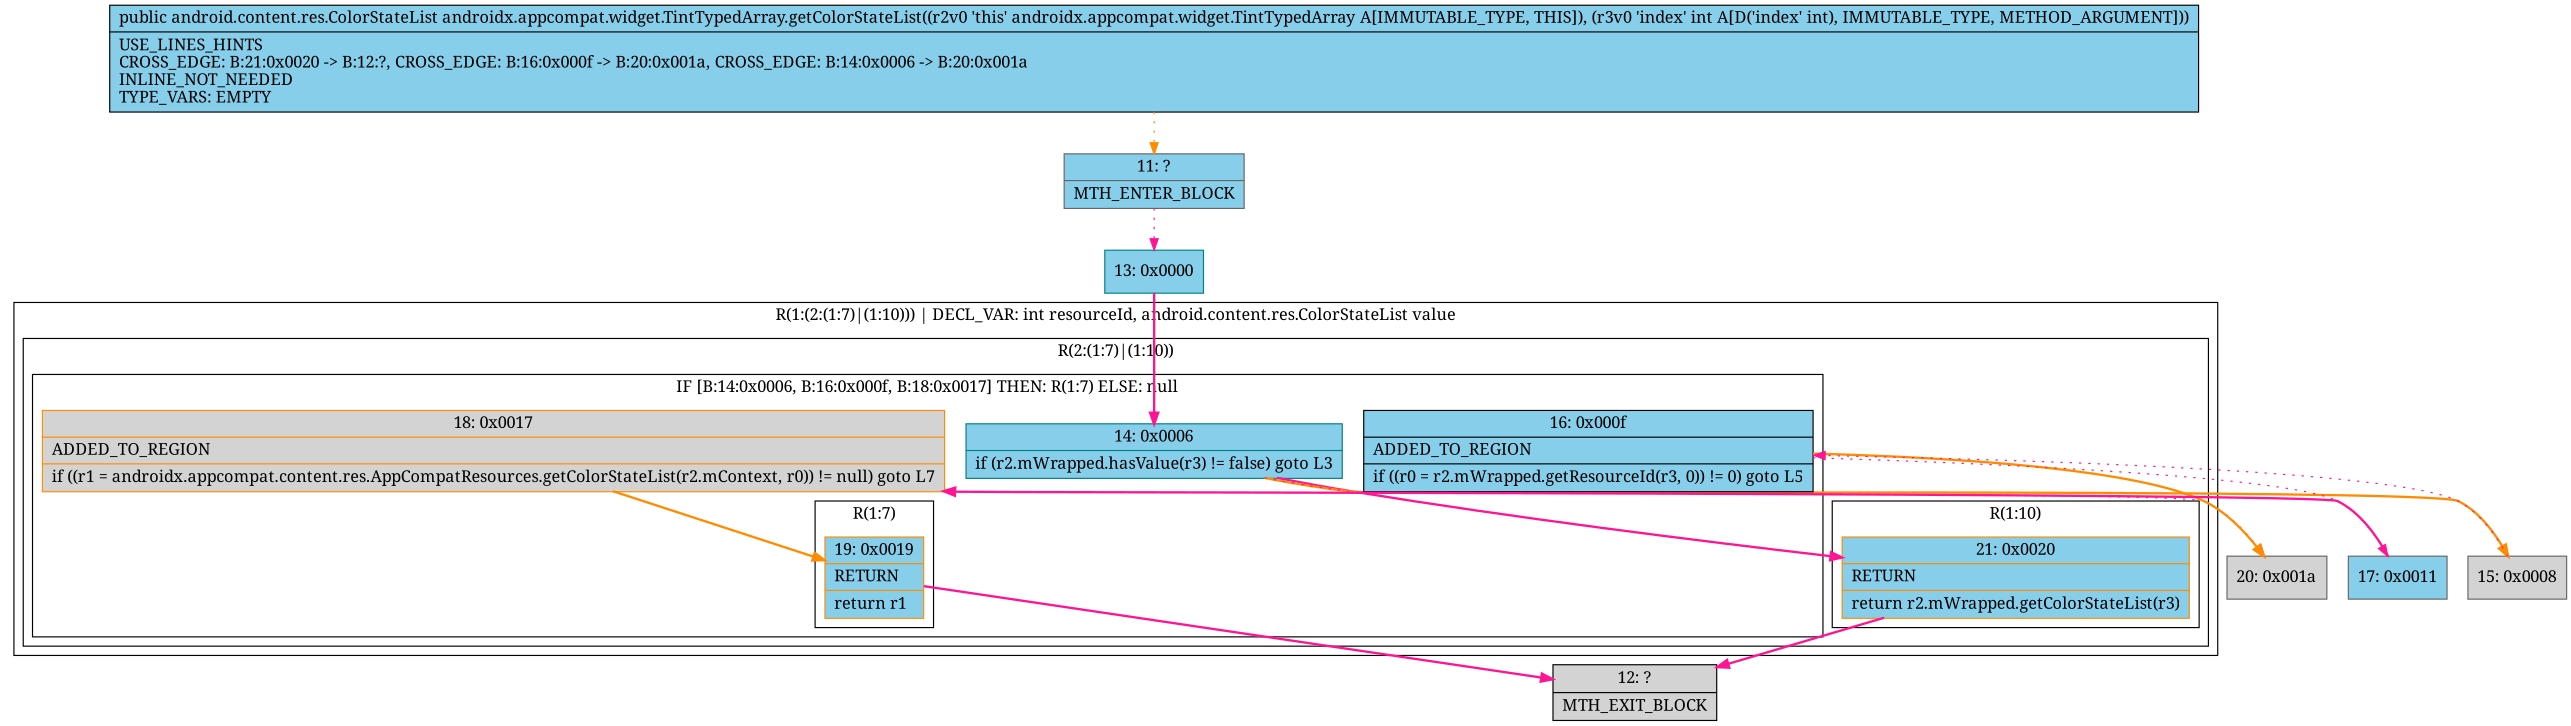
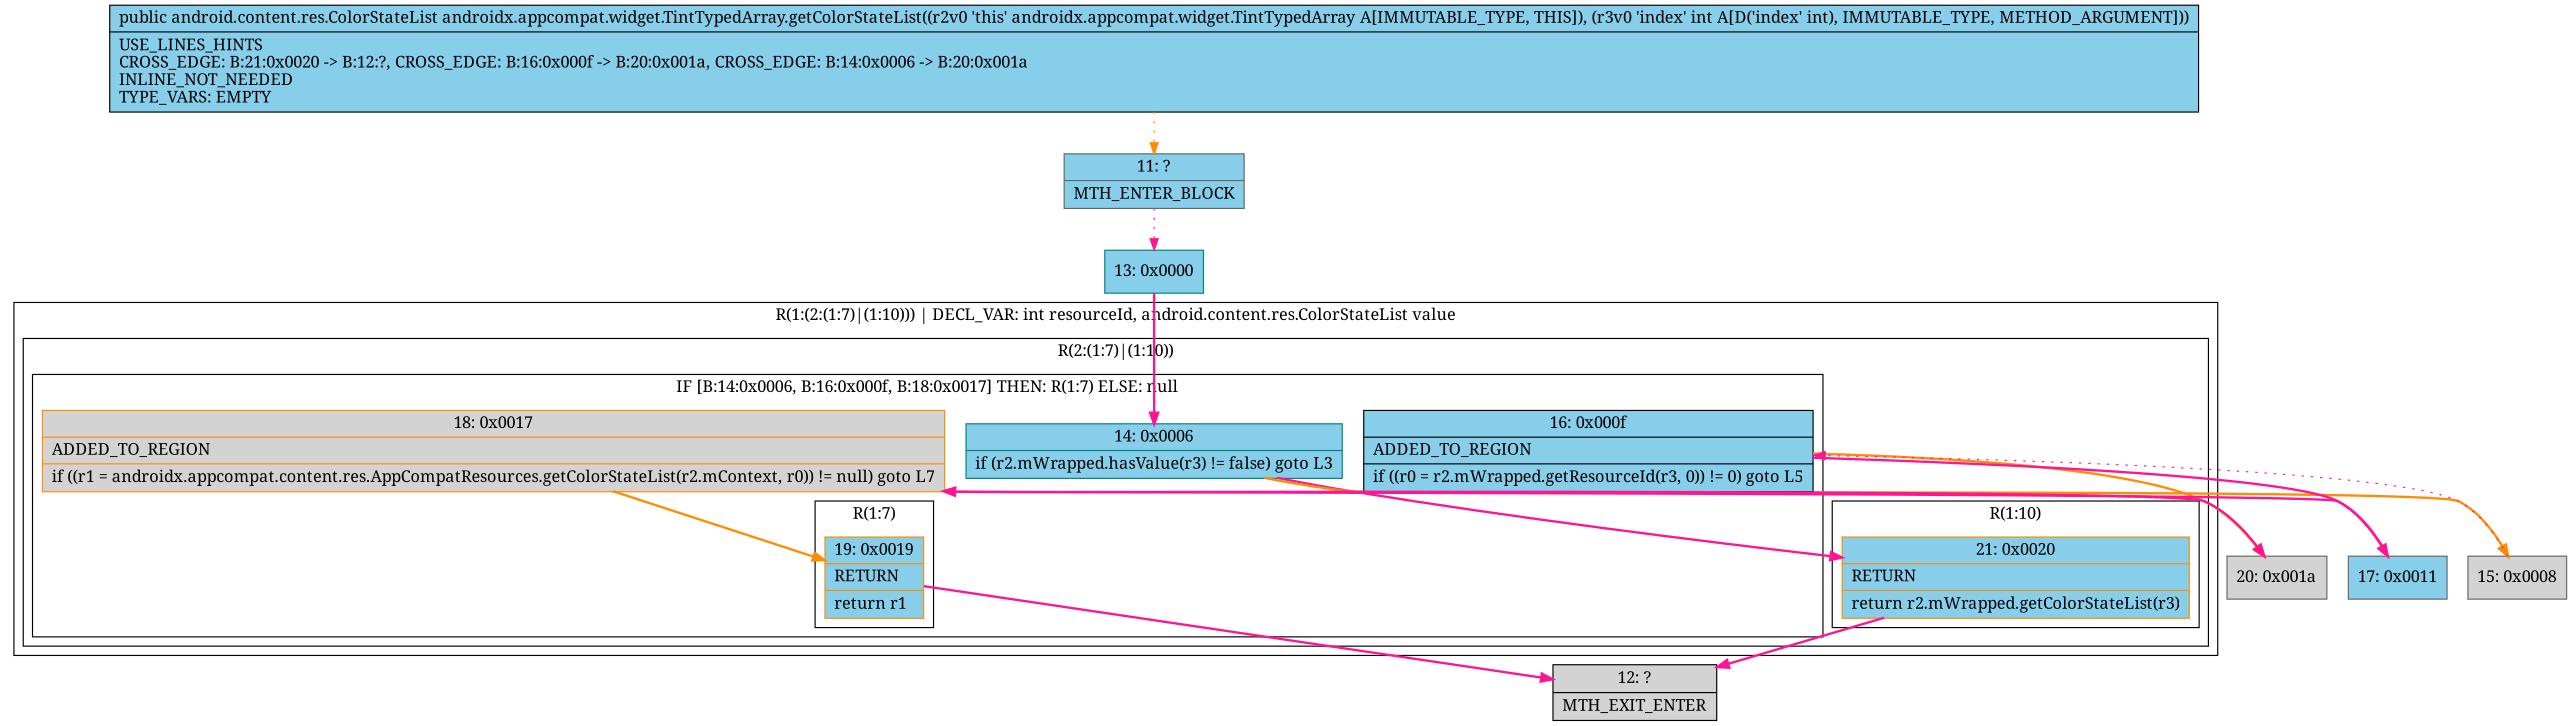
edge "16: 0x000f" -> "17: 0x0011": style dotted -> bold
edge "18: 0x0017" -> "20: 0x001a": added
edge "14: 0x0006" -> "20: 0x001a": color deeppink -> darkorange
node "12: ?": text "MTH_EXIT_BLOCK" -> "MTH_EXIT_ENTER"
